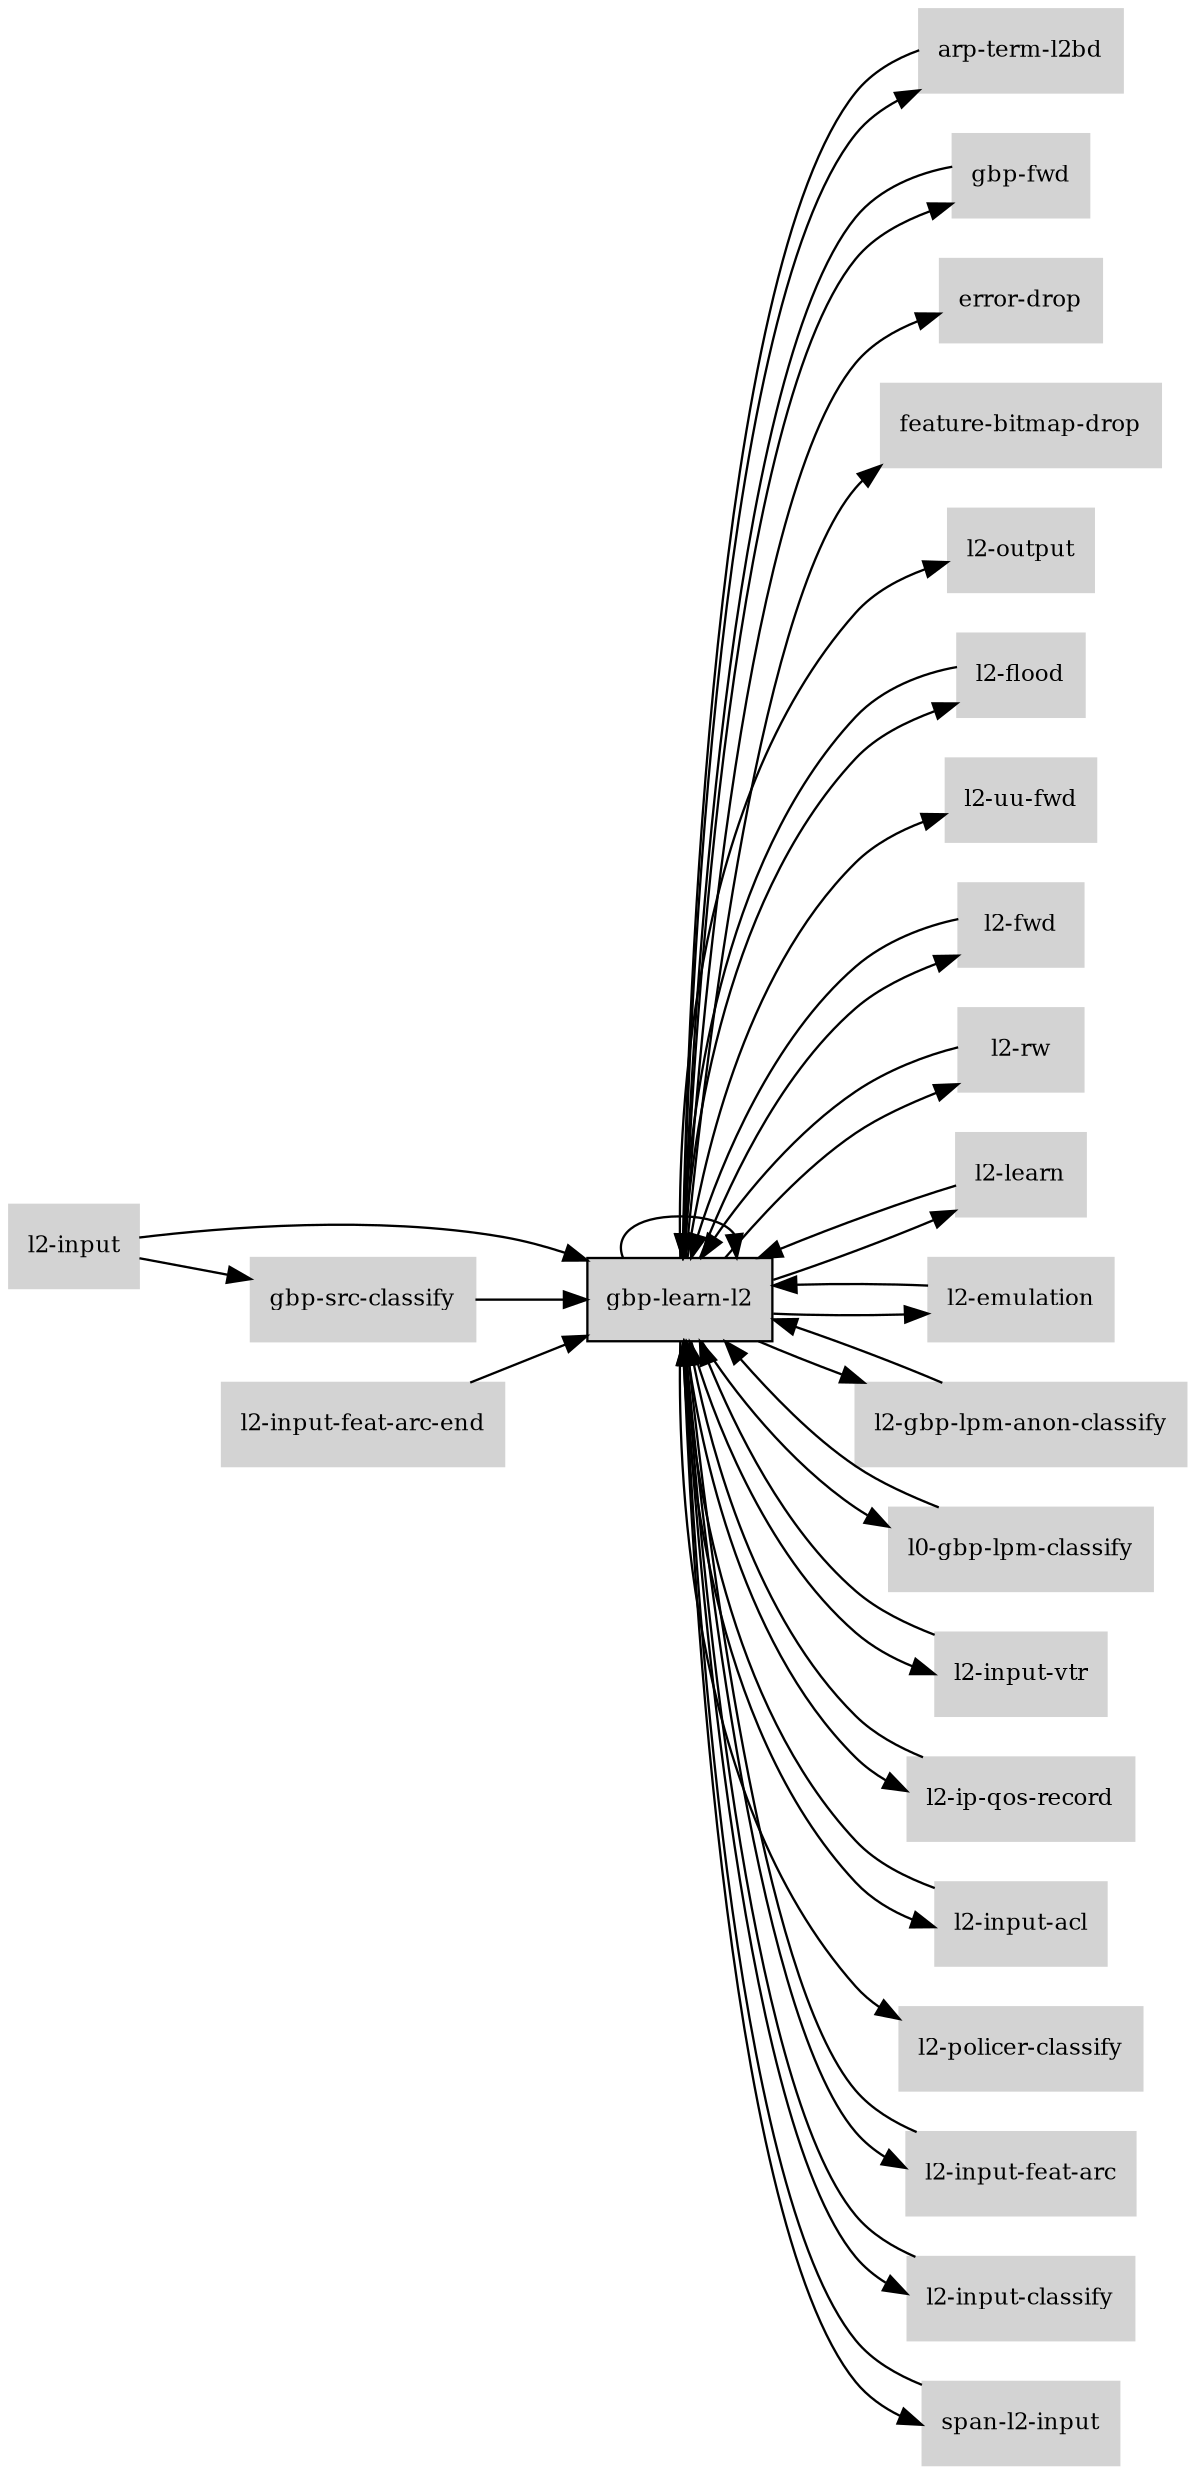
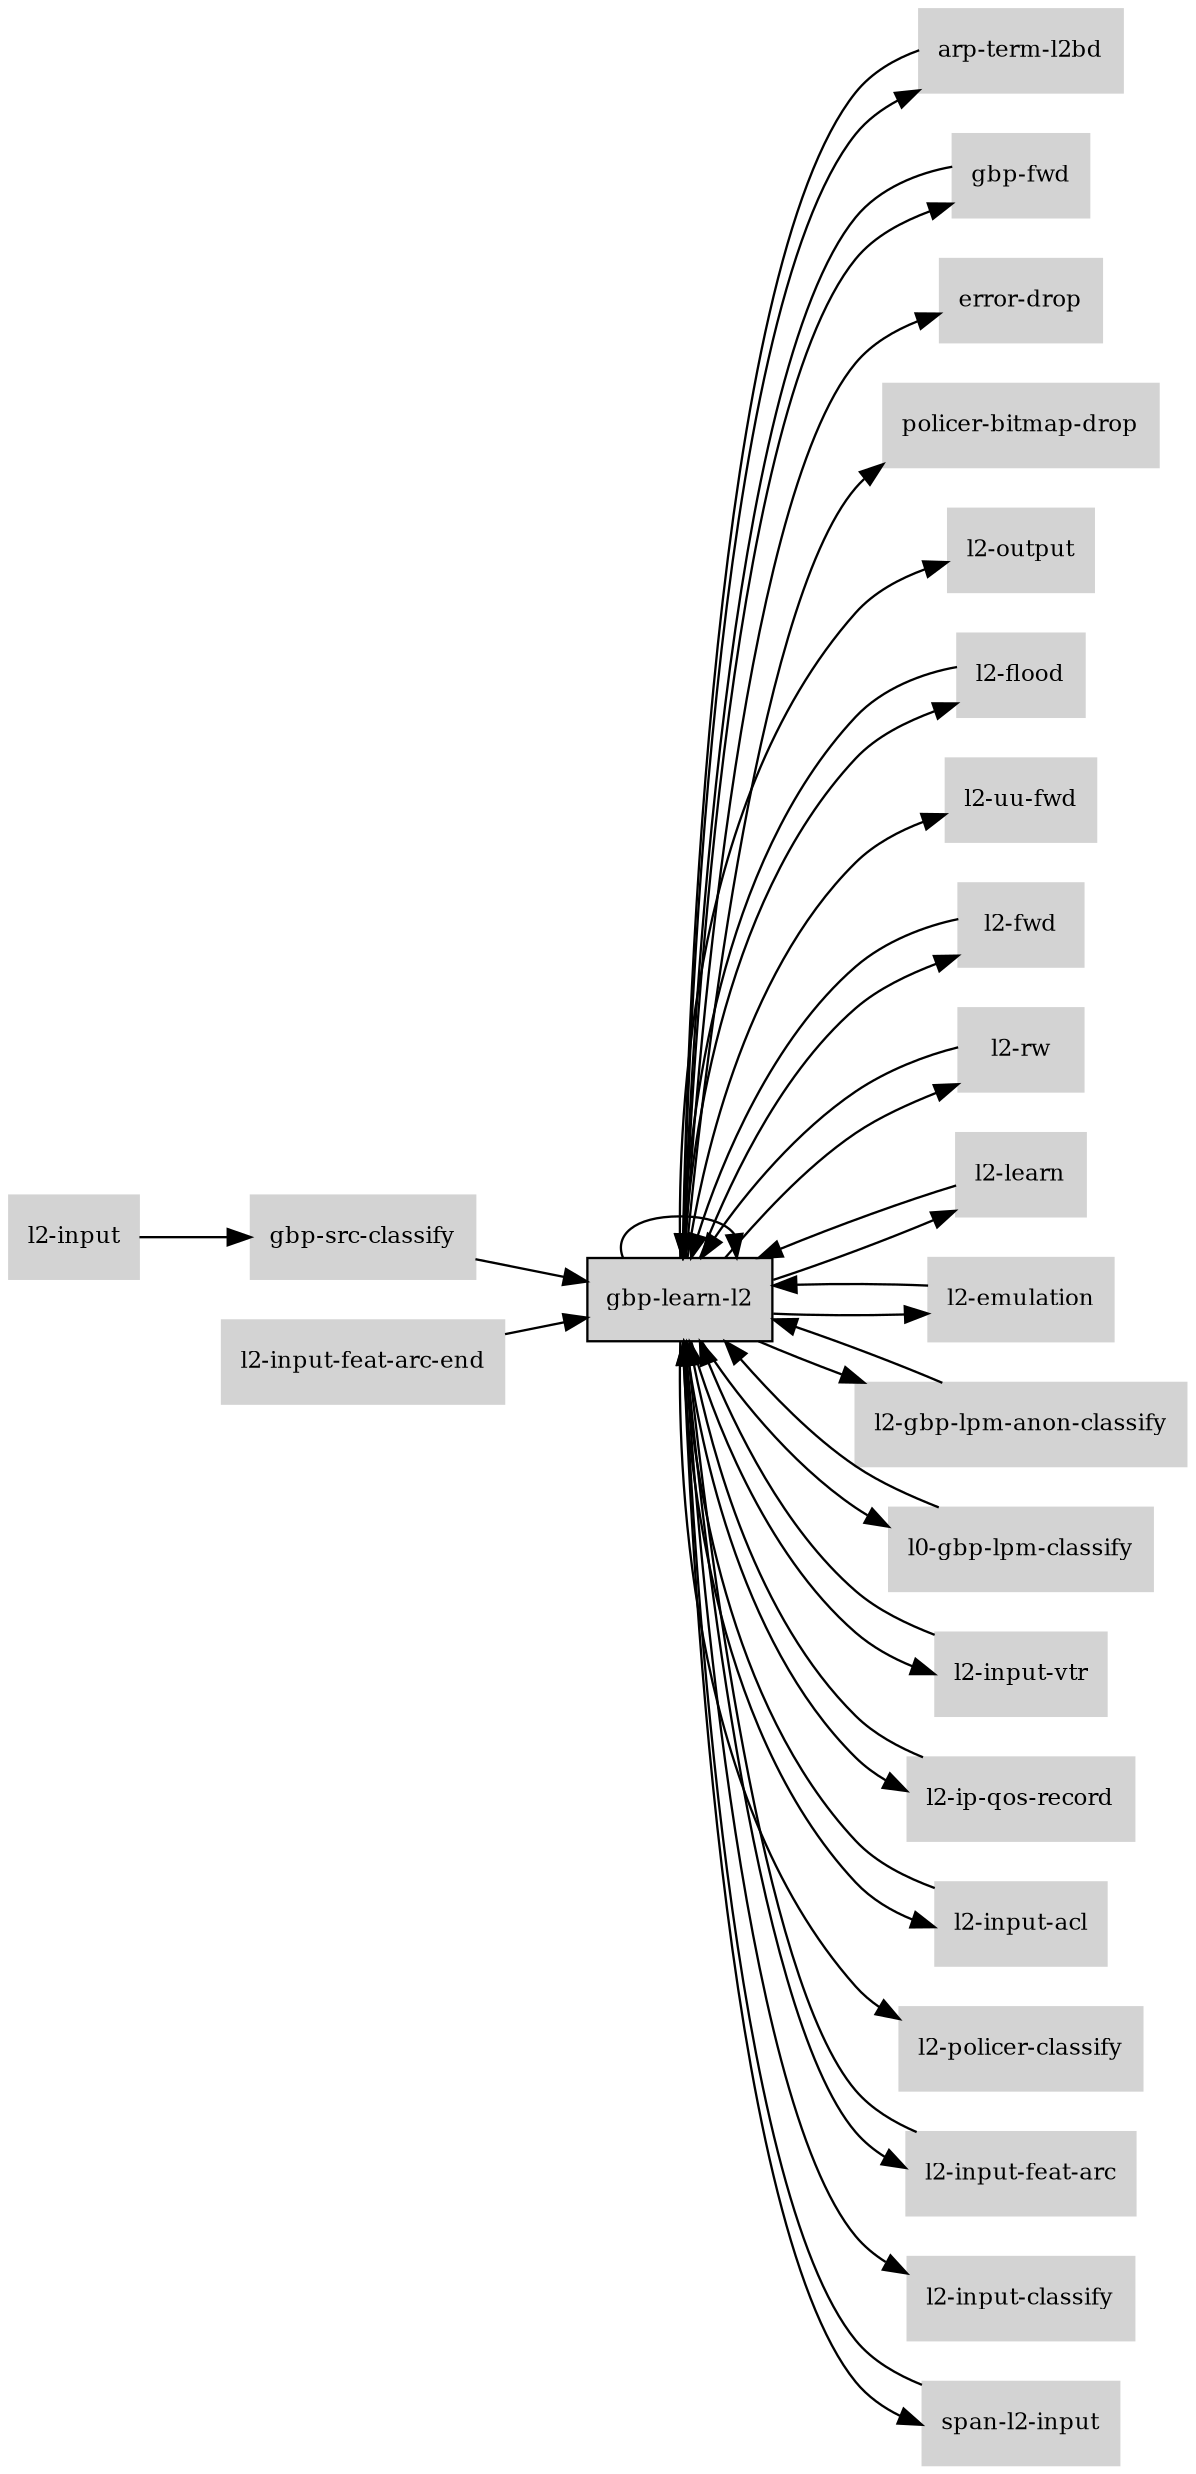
node "feature-bitmap-drop": label "feature-bitmap-drop" -> "policer-bitmap-drop"
edge "l2-input" -> "gbp-learn-l2": removed
edge "l2-input-classify" -> "gbp-learn-l2": removed
